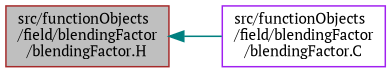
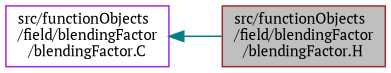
edge "src/functionObjects /field/blendingFactor /blendingFactor.C" -> "src/functionObjects /field/blendingFactor /blendingFactor.H": reversed
